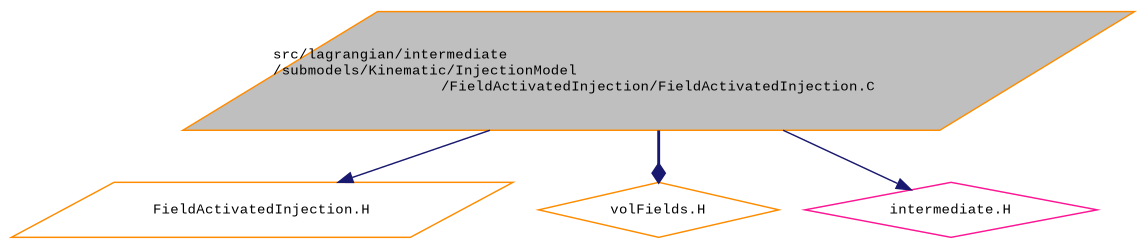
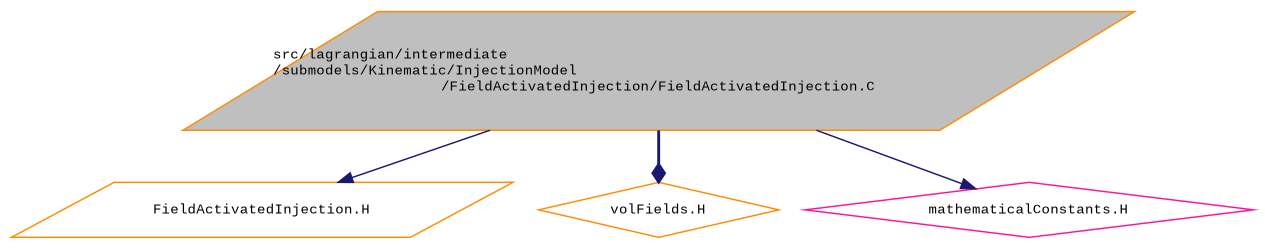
node "intermediate.H": label "intermediate.H" -> "mathematicalConstants.H"
